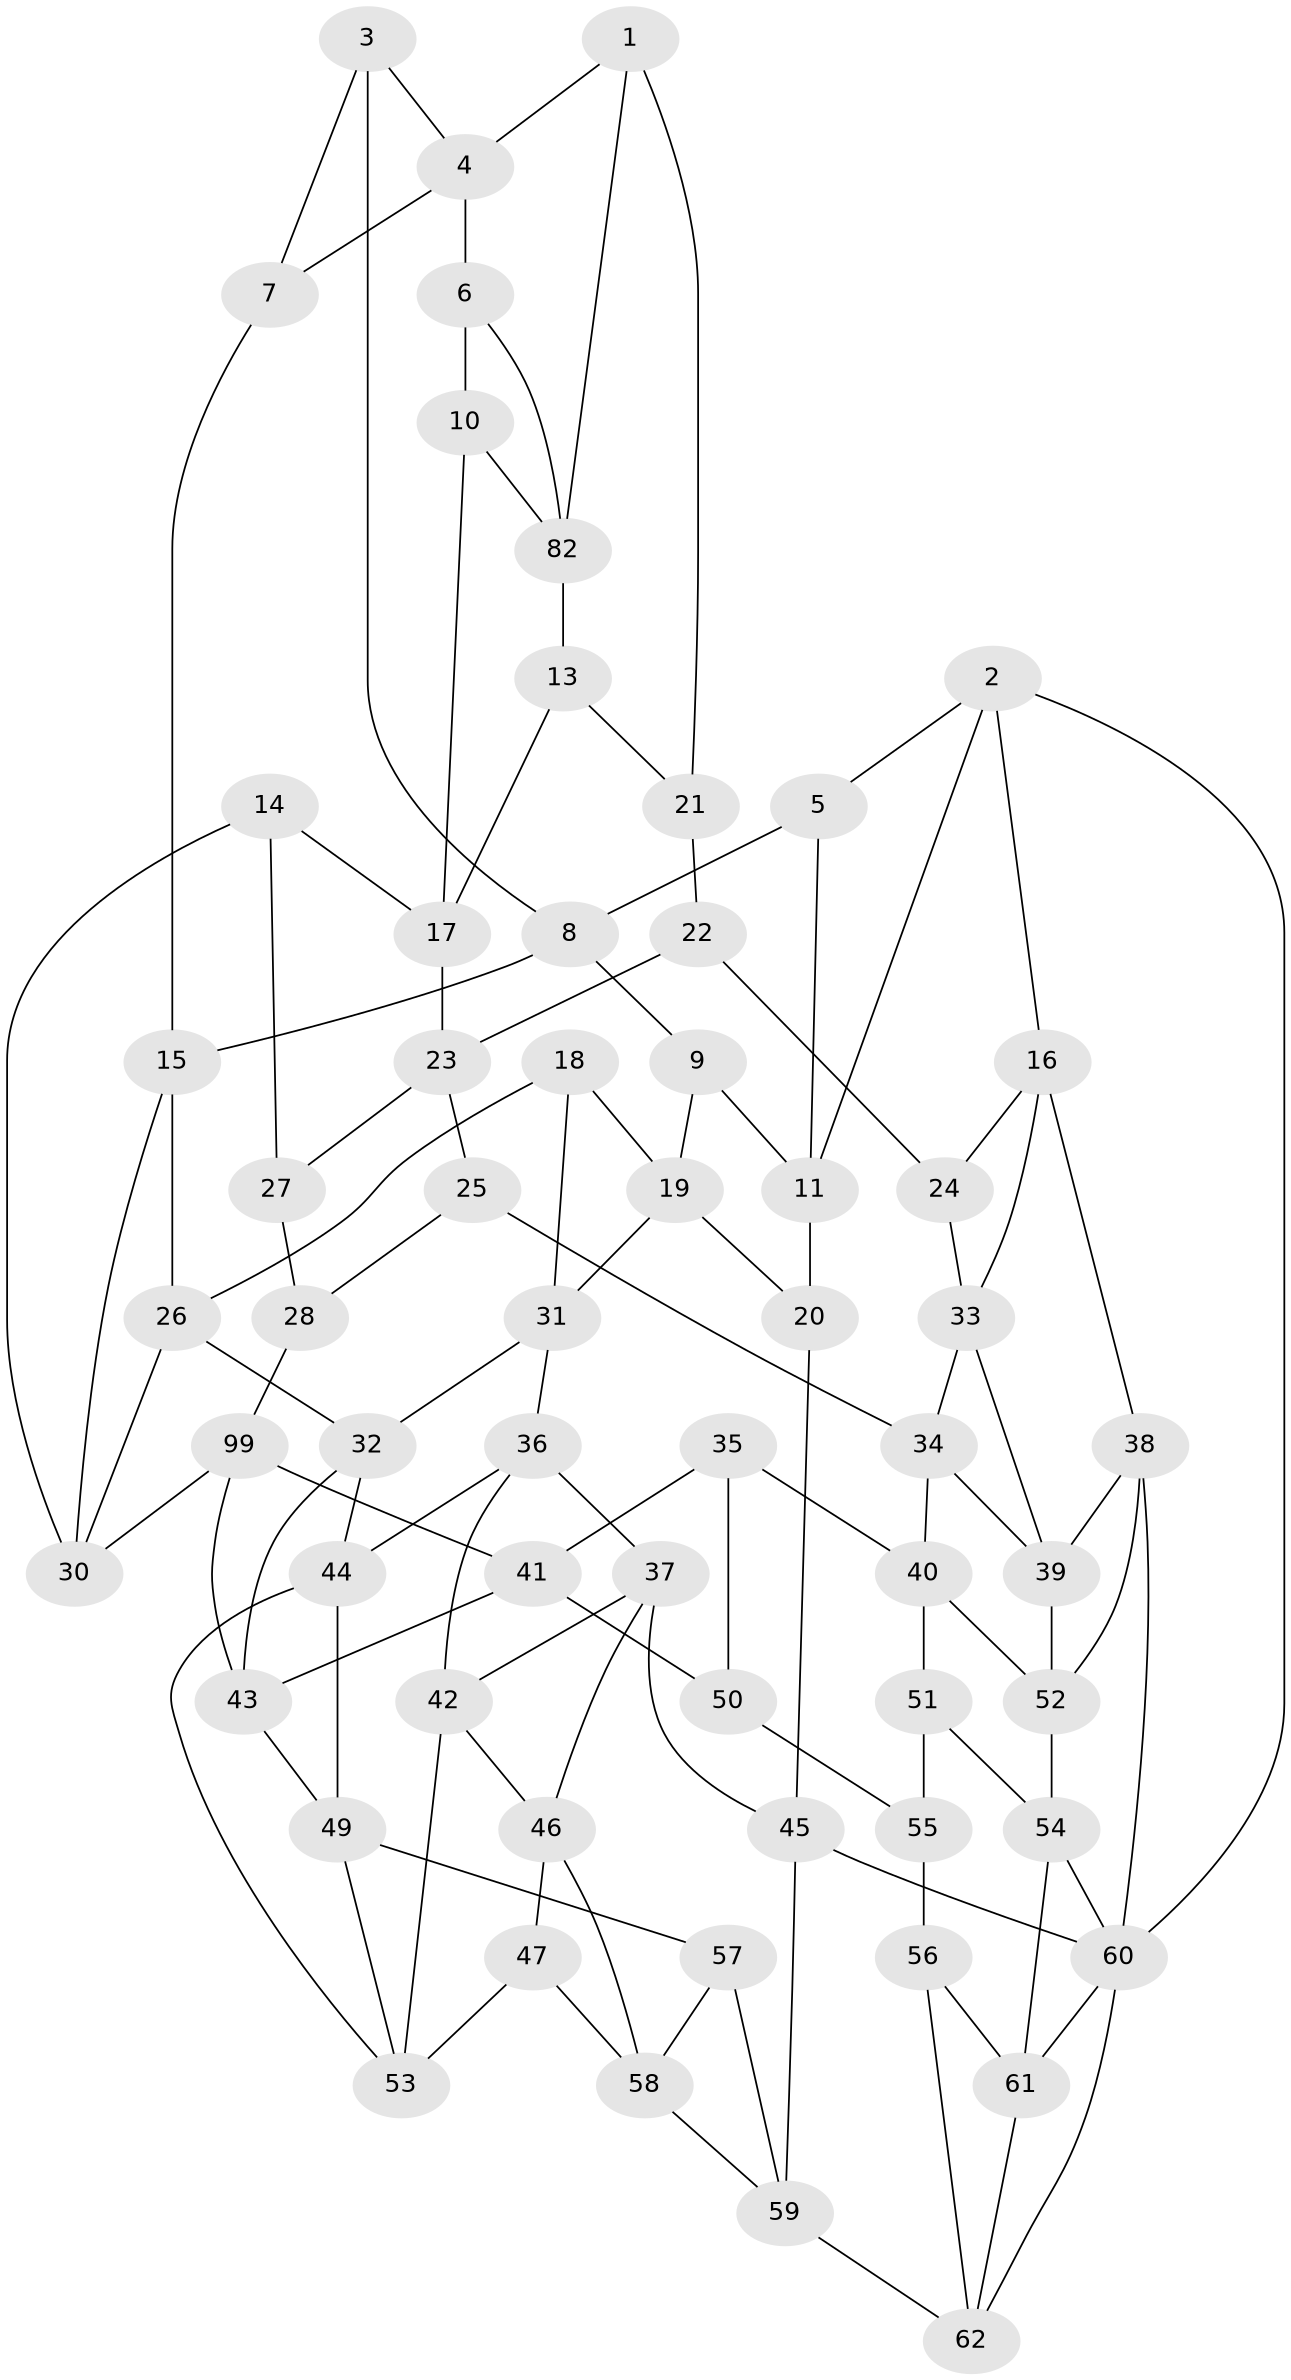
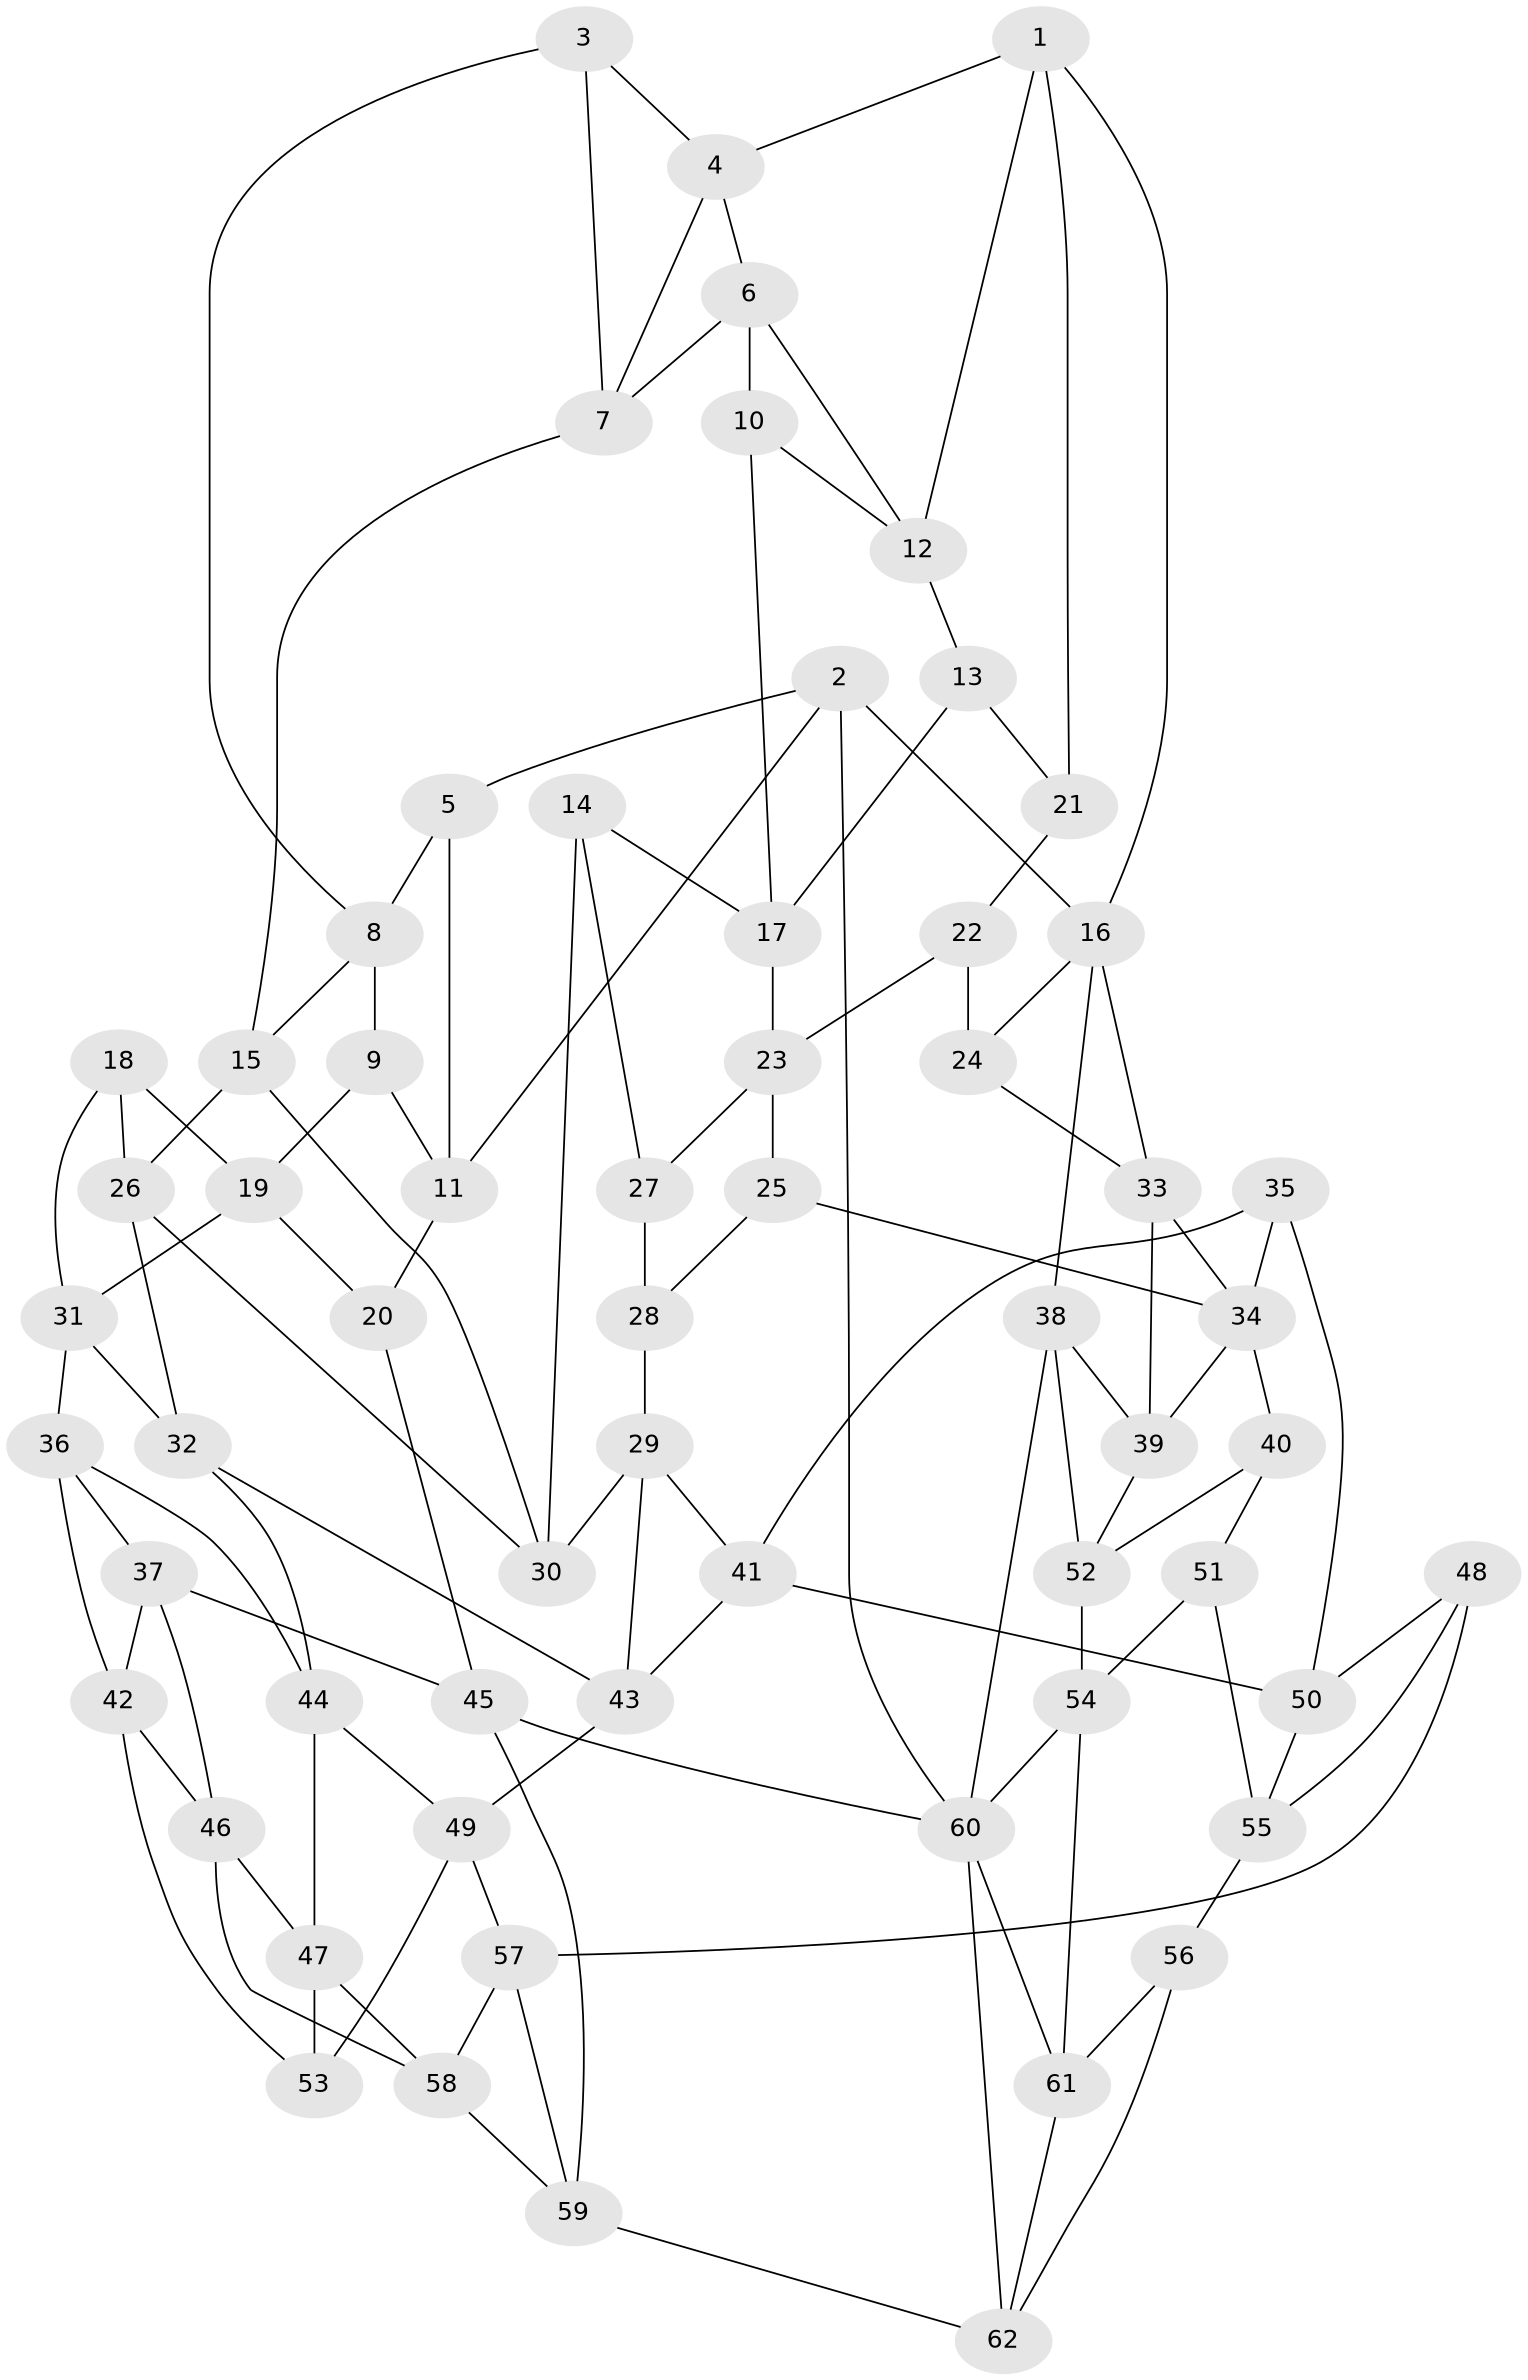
edge "6" -- "7": added
edge "1" -- "16": added
node "82": label "82" -> "12"
node "99": label "99" -> "29"
edge "35" -- "40": now "35" -- "34"
node "48": added
edge "44" -- "53": now "44" -- "47"
